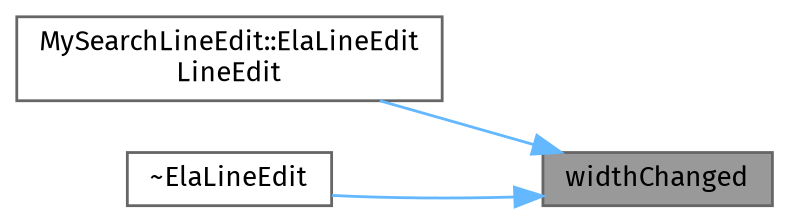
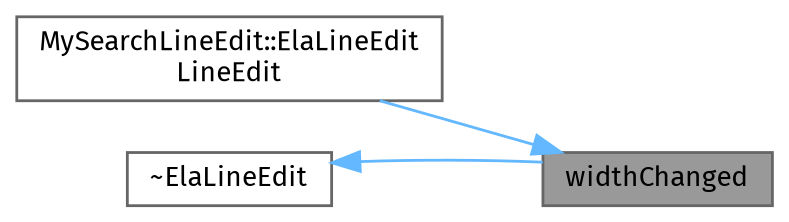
edge "~ElaLineEdit" -> "widthChanged": reversed
